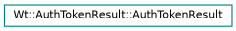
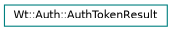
node "Wt::AuthTokenResult::AuthTokenResult": label "Wt::AuthTokenResult::AuthTokenResult" -> "Wt::Auth::AuthTokenResult"
